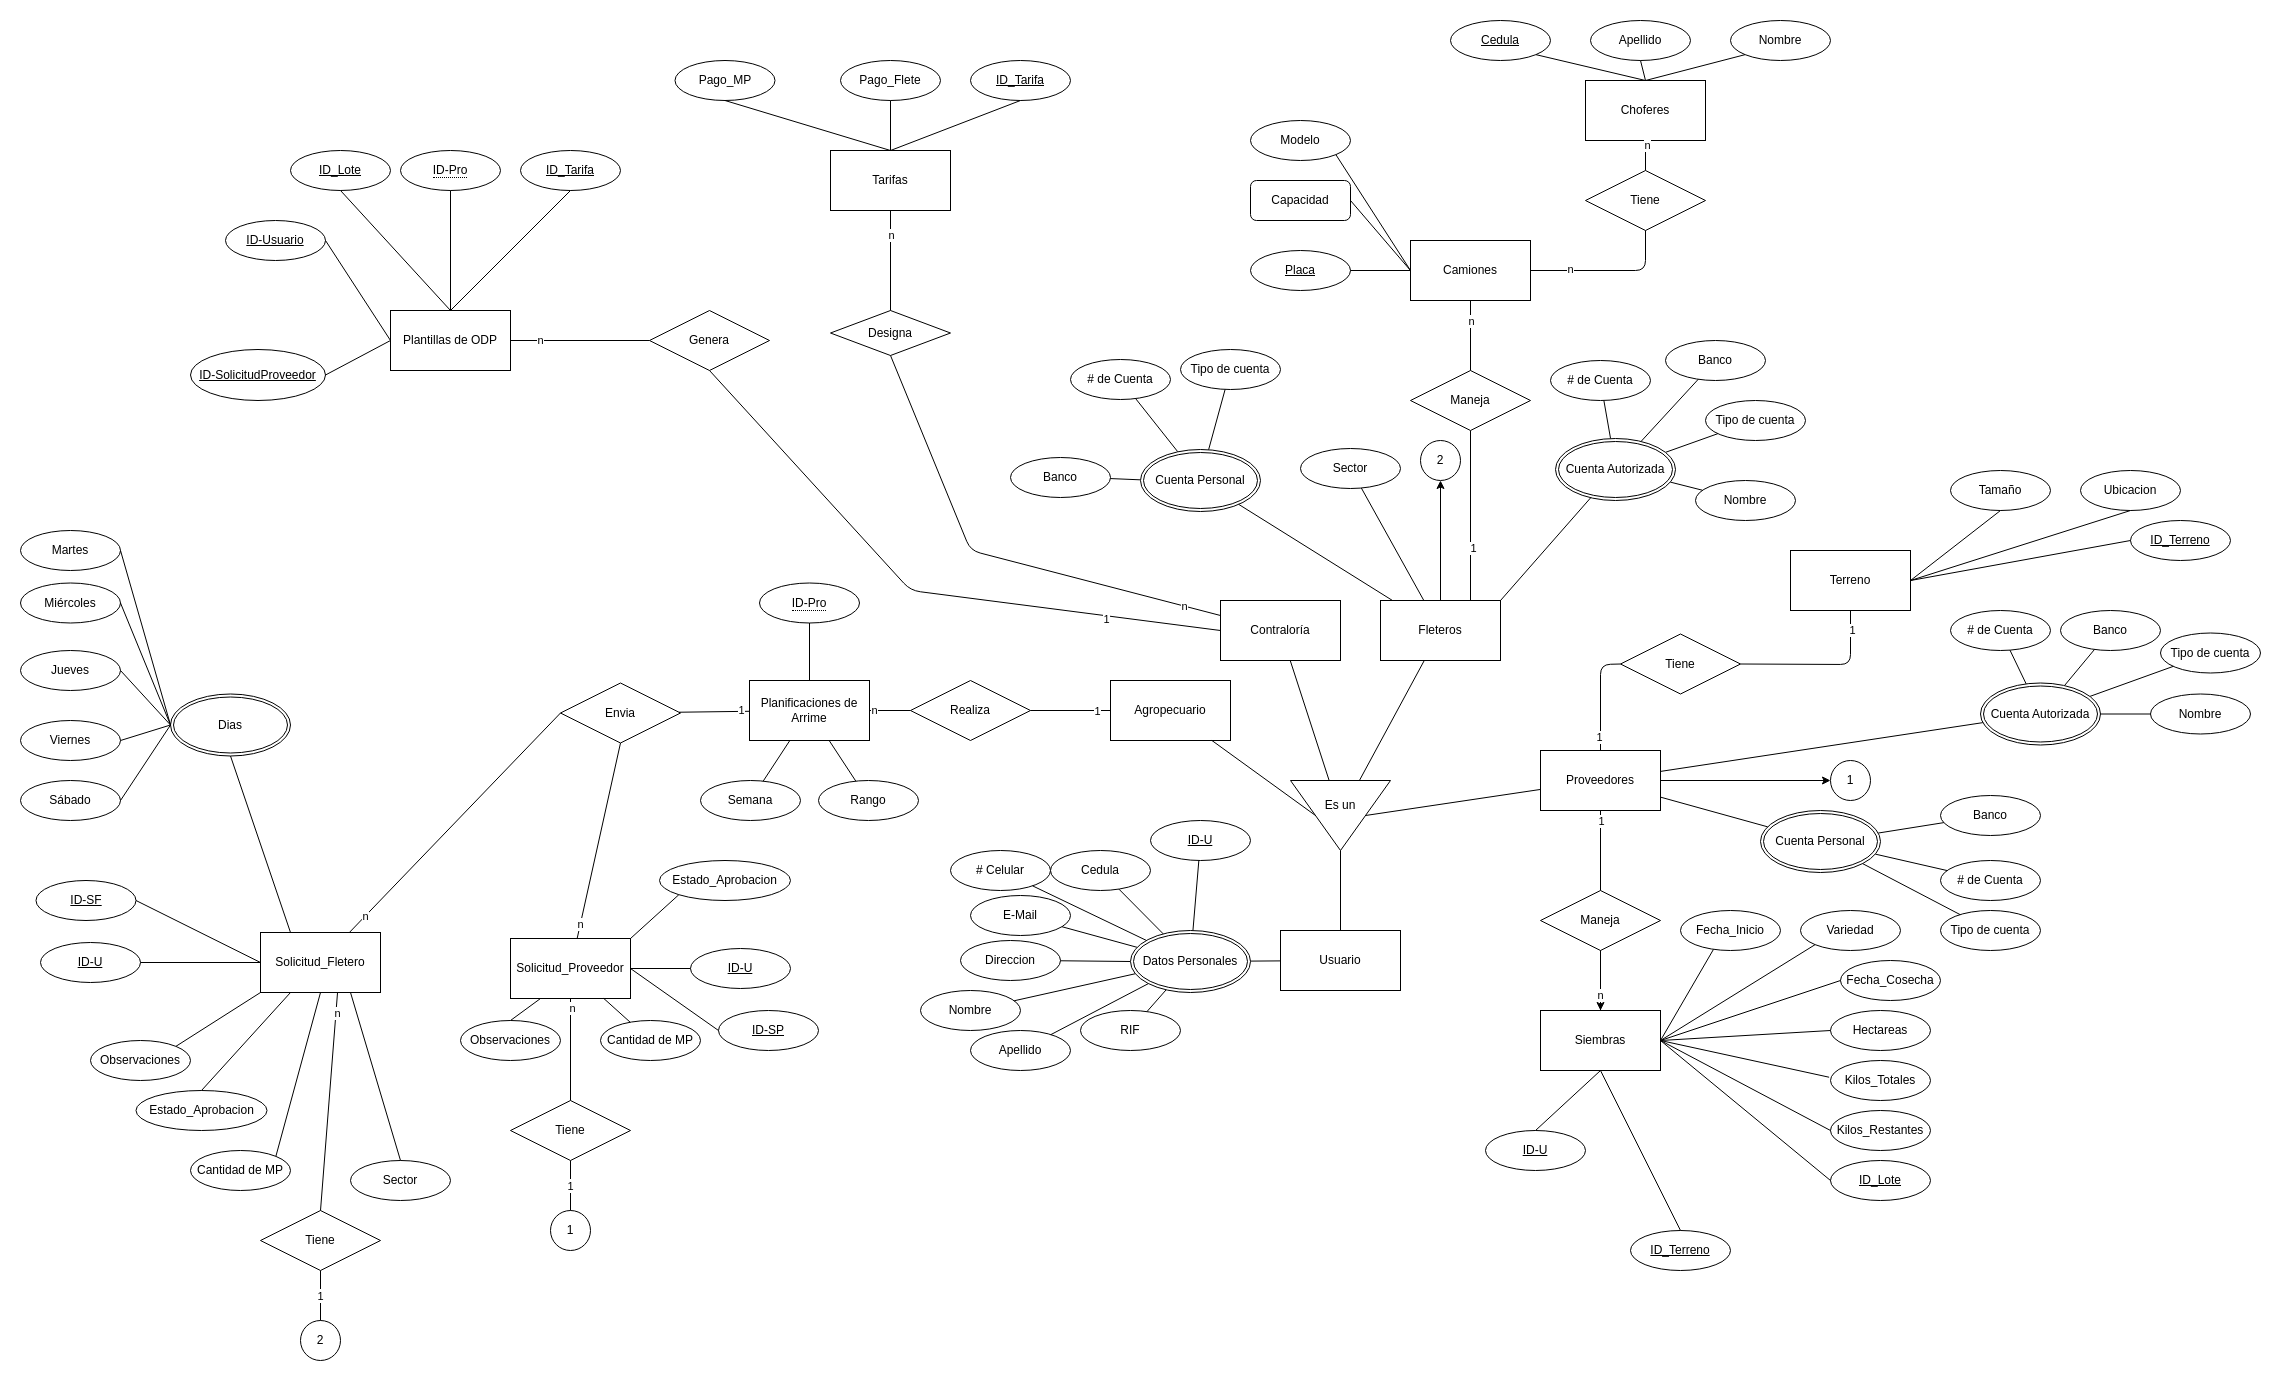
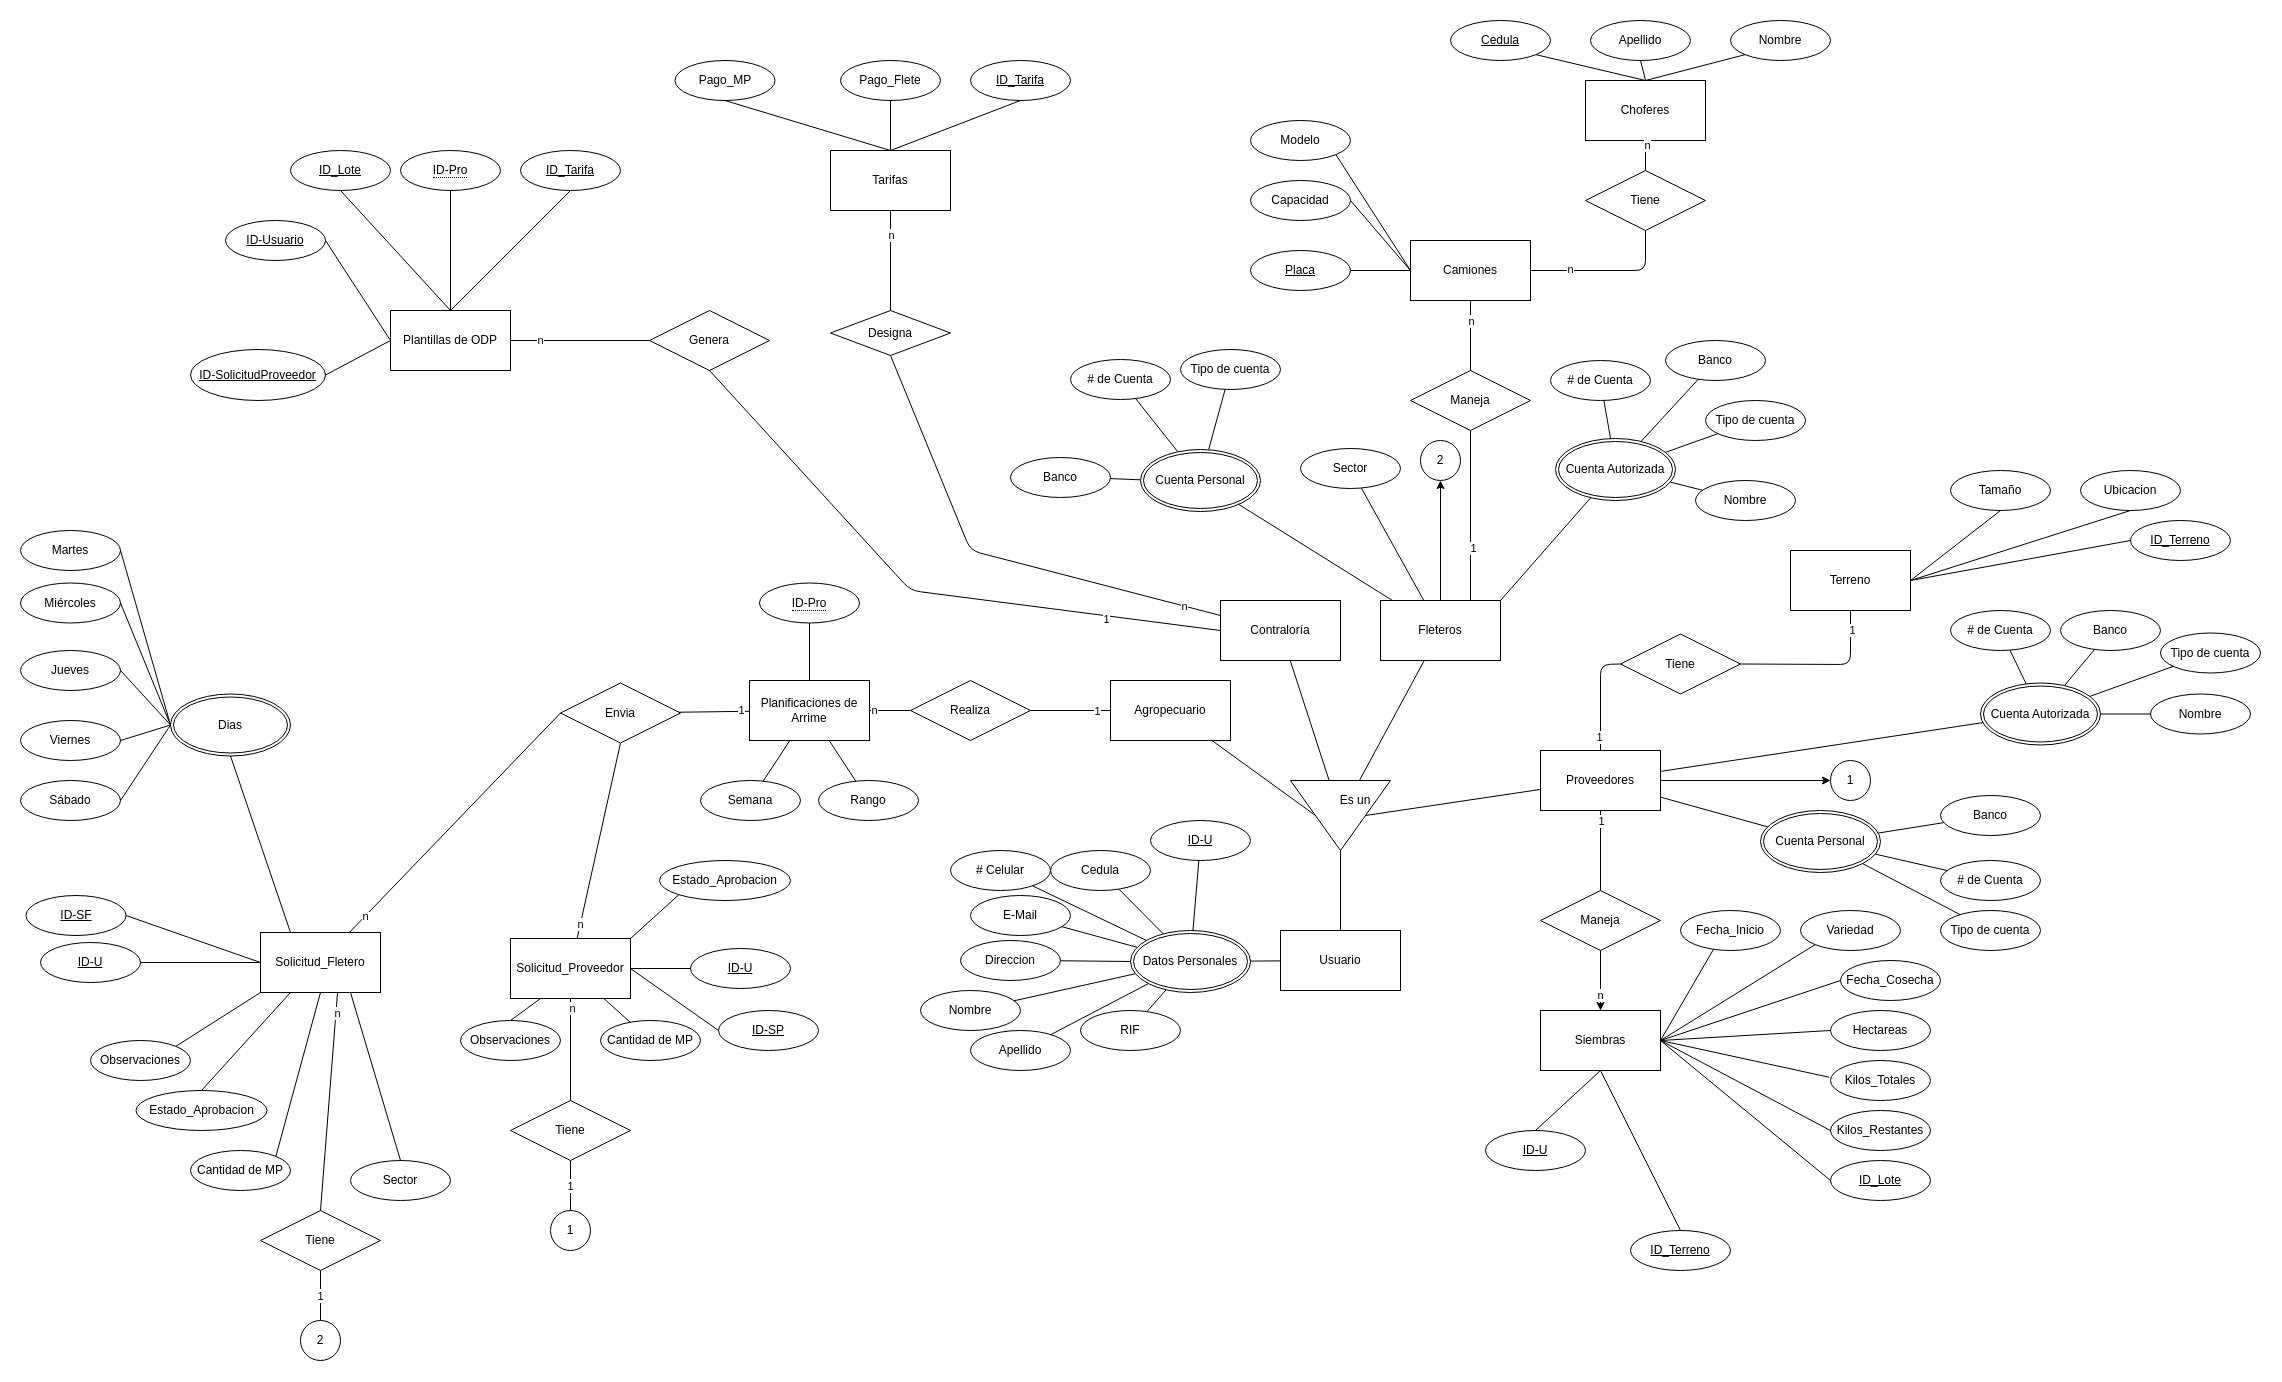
node "Capacidad": shape rounded rectangle -> ellipse
node "Es un": moved (1341, 806) -> (1356, 801)
node "ID-SF": moved (86, 901) -> (76, 916)
